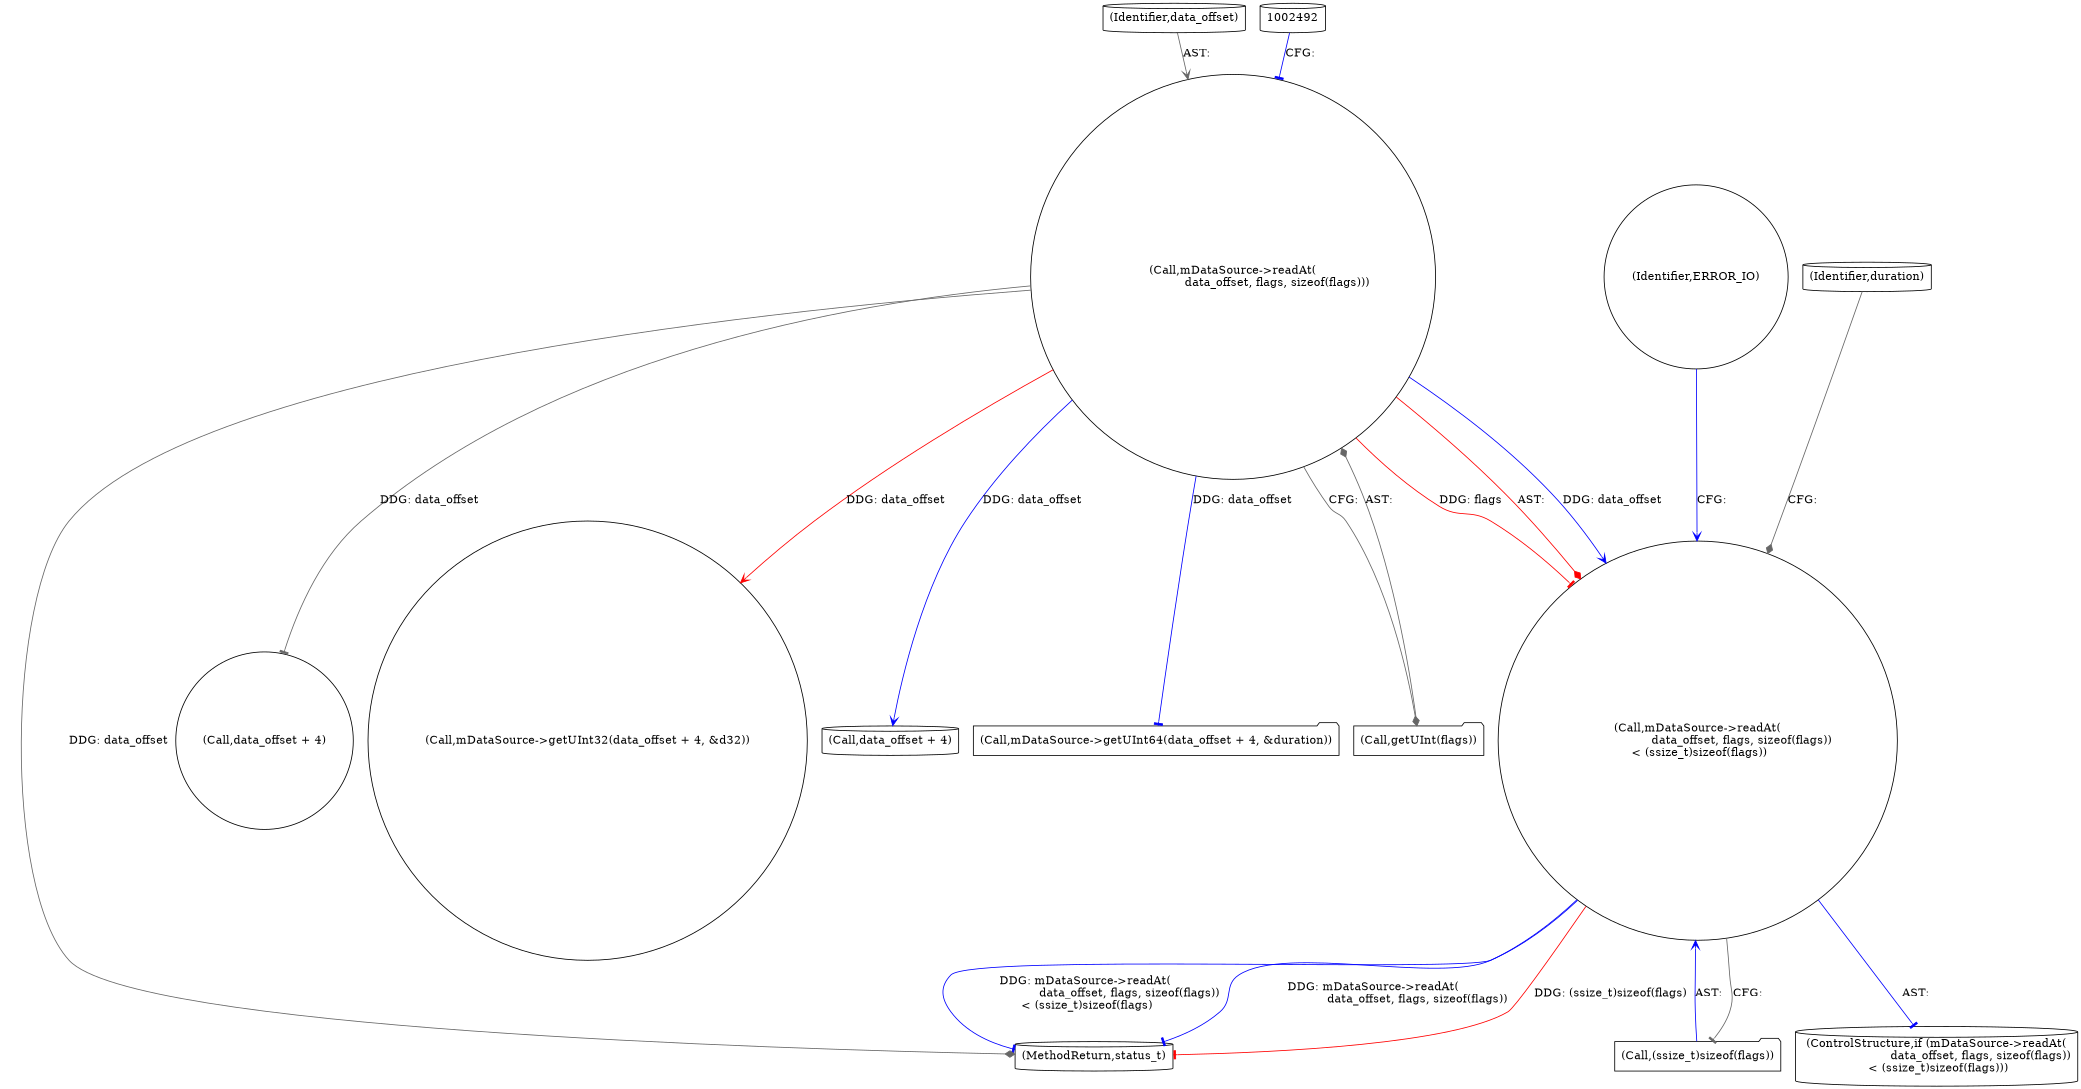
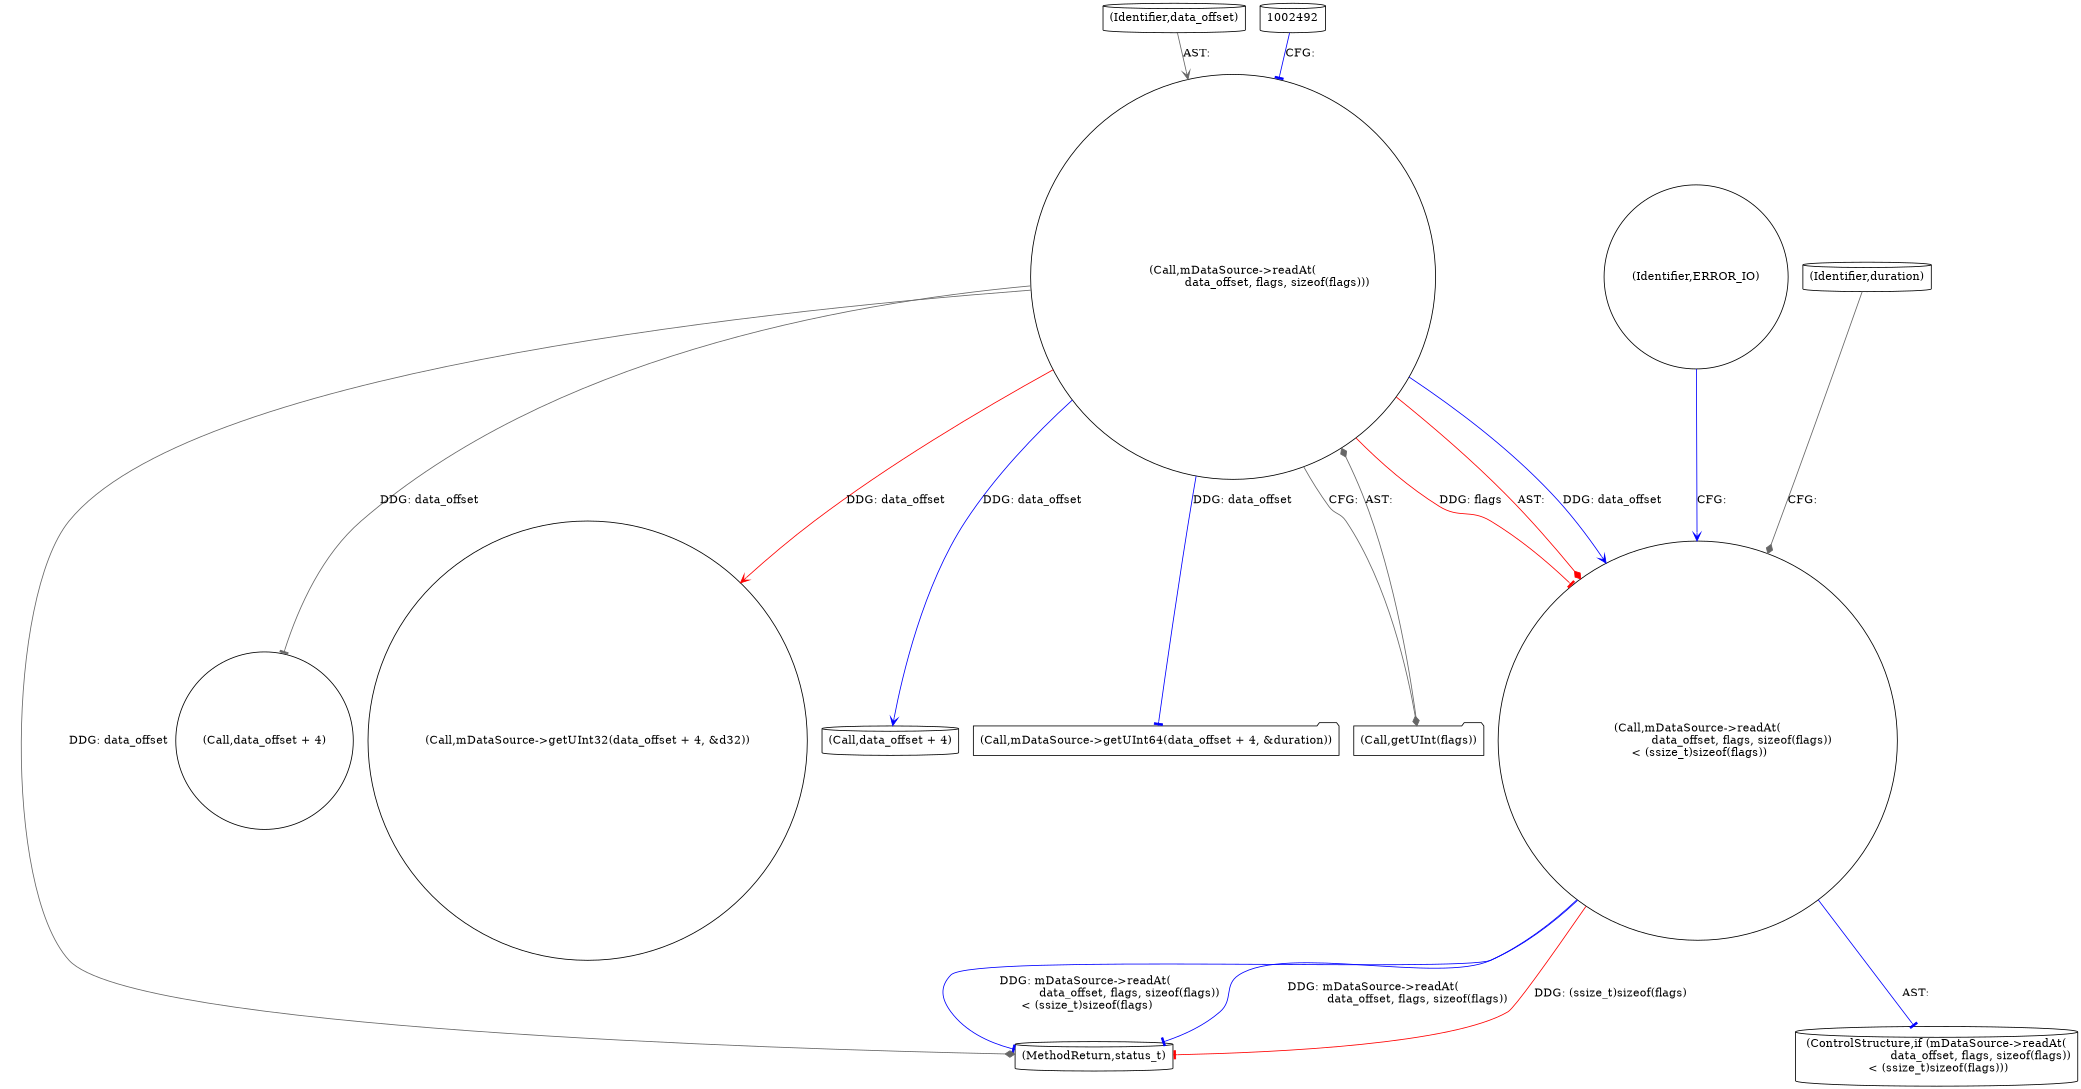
node "(Call,(ssize_t)sizeof(flags))": removed
